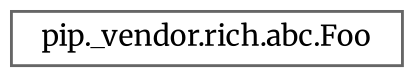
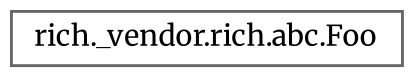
node "pip._vendor.rich.abc.Foo": label "pip._vendor.rich.abc.Foo" -> "rich._vendor.rich.abc.Foo"
